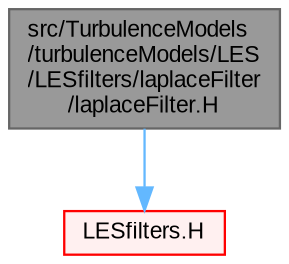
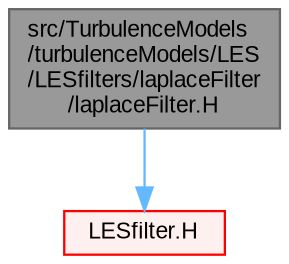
node "LESfilters.H": label "LESfilters.H" -> "LESfilter.H"
